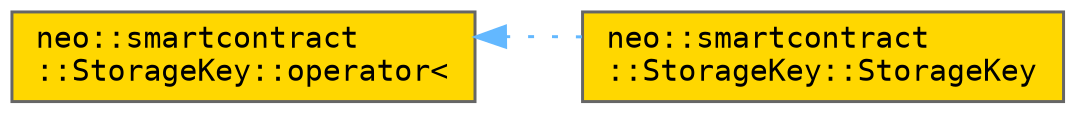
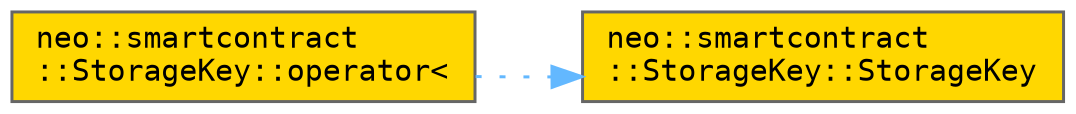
edge "neo::smartcontract ::StorageKey::StorageKey" -> "neo::smartcontract ::StorageKey::operator<": reversed
